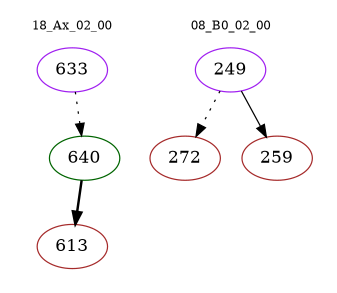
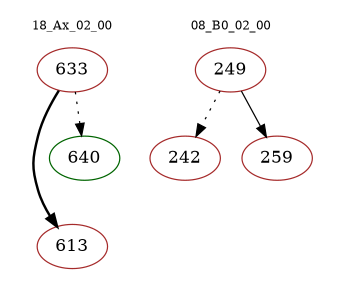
node "633": color purple -> brown
node "249": color purple -> brown
node "272": label "272" -> "242"
edge "640" -> "613": now "633" -> "613"
